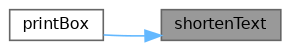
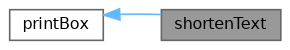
edge "printBox" -> "shortenText": reversed
